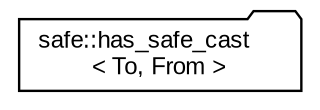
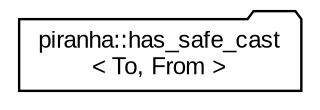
node "safe::has_safe_cast < To, From >": label "safe::has_safe_cast < To, From >" -> "piranha::has_safe_cast < To, From >"
